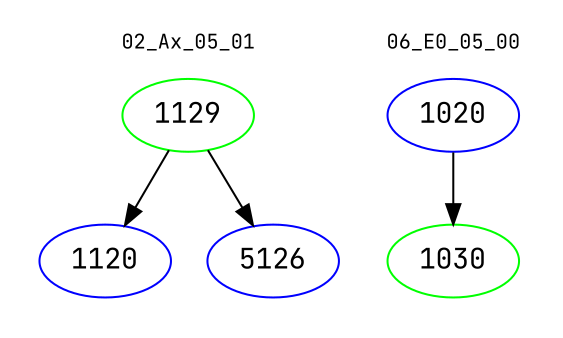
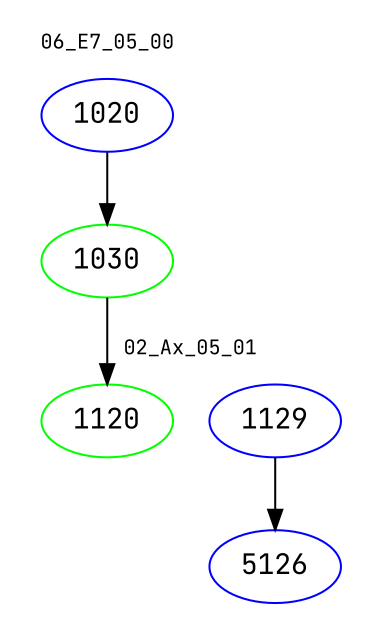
cluster "06_E0_05_00": label "06_E0_05_00" -> "06_E7_05_00"
node "1129": color green -> blue
edge "1129" -> "1120": now "1030" -> "1120"
node "1120": color blue -> green
